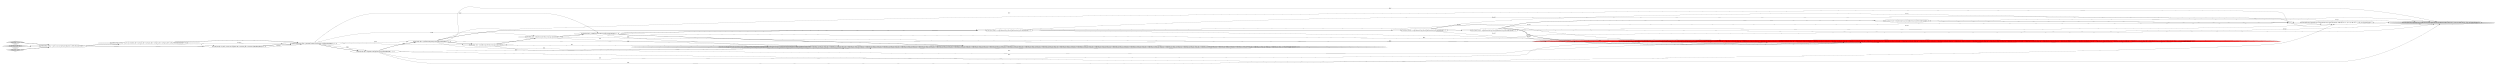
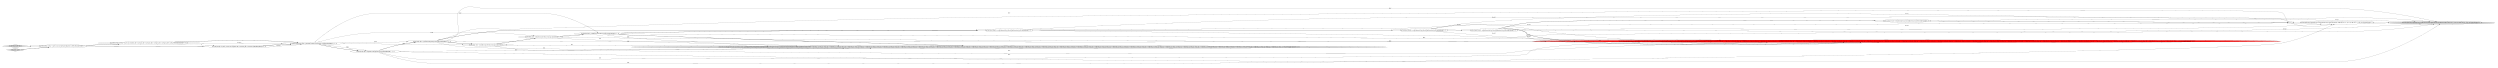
node "testCnf2['0', '1', '0']": removed
